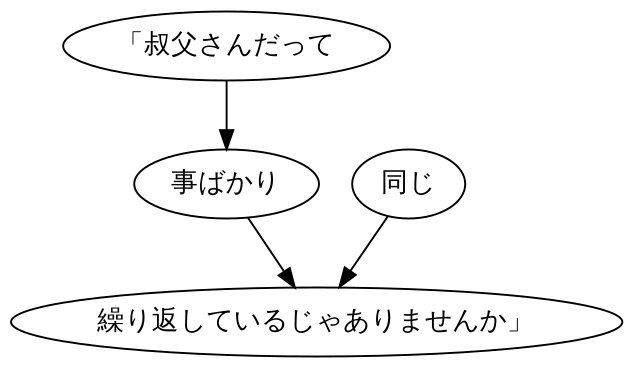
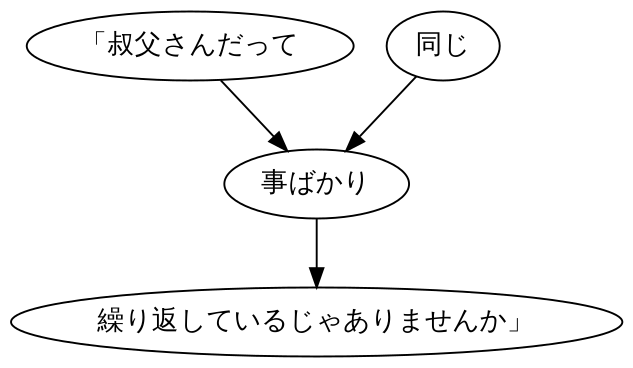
edge "同じ" -> "繰り返しているじゃありませんか」": now "同じ" -> "事ばかり"
